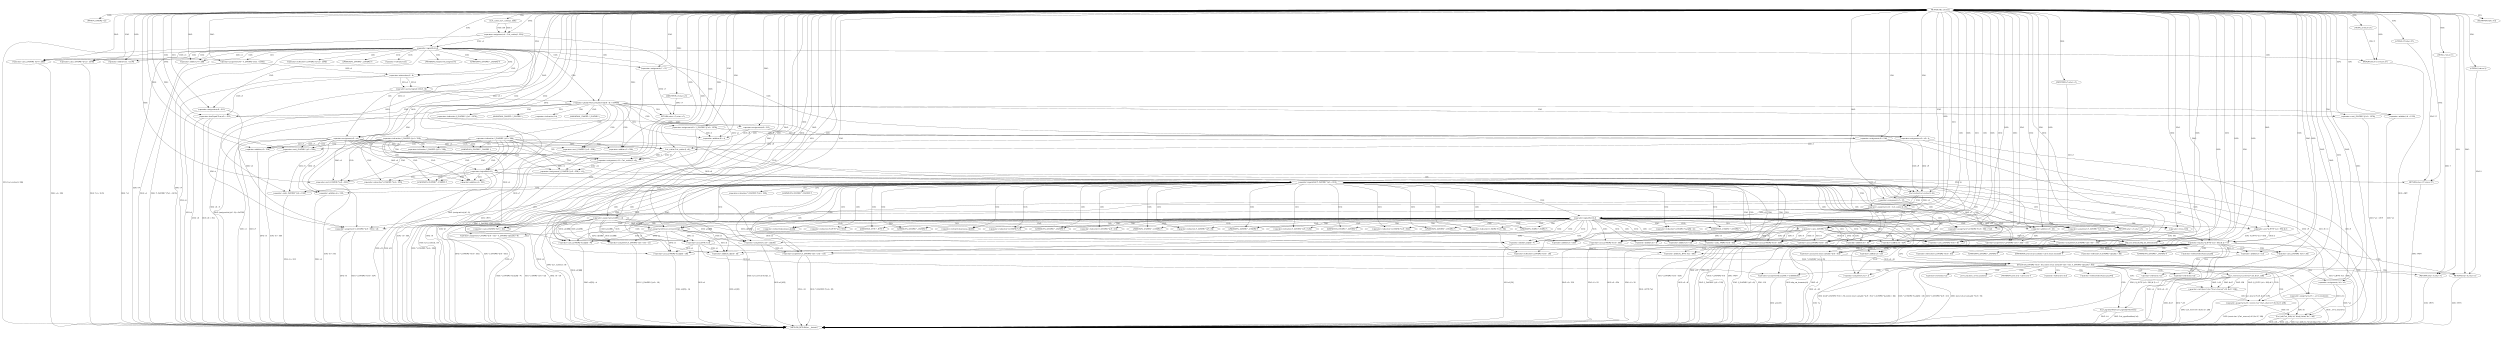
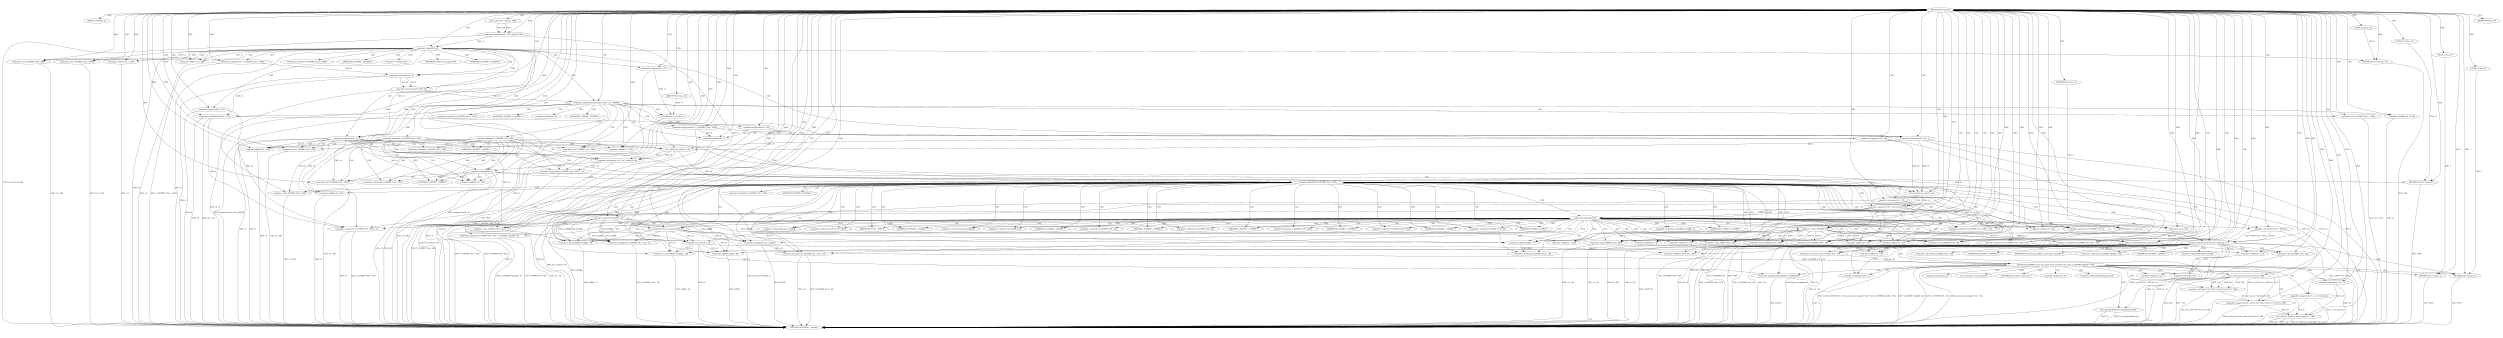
edge "(<operator>.cast,(_DWORD *)v5)" -> "(<operator>.addition,v5 + 320)": reversed
edge "(<operator>.addition,v5 + 16)" -> "(<operator>.assignment,*(_DWORD *)(v5 + 332) = v12)": now "(METHOD,tftp_connect)" -> "(<operator>.assignment,*(_DWORD *)(v5 + 332) = v12)"
edge "(<operator>.addition,a1[20] + 4)" -> "(METHOD_RETURN,int __fastcall)": now "(<operator>.addition,a1[20] + 4)" -> "(<operator>.indirection,*(_DWORD *)(v5 + 16))"
